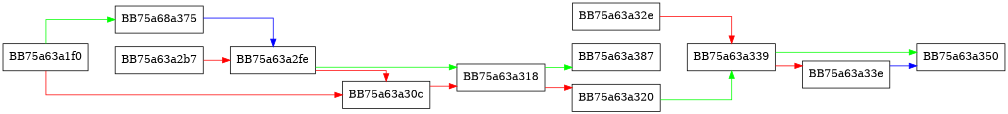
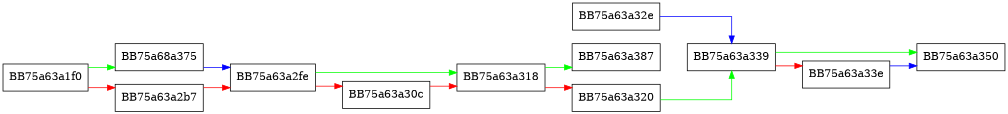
edge "BB75a63a32e" -> "BB75a63a339": color red -> blue
edge "BB75a63a1f0" -> "BB75a63a30c": now "BB75a63a1f0" -> "BB75a63a2b7"
